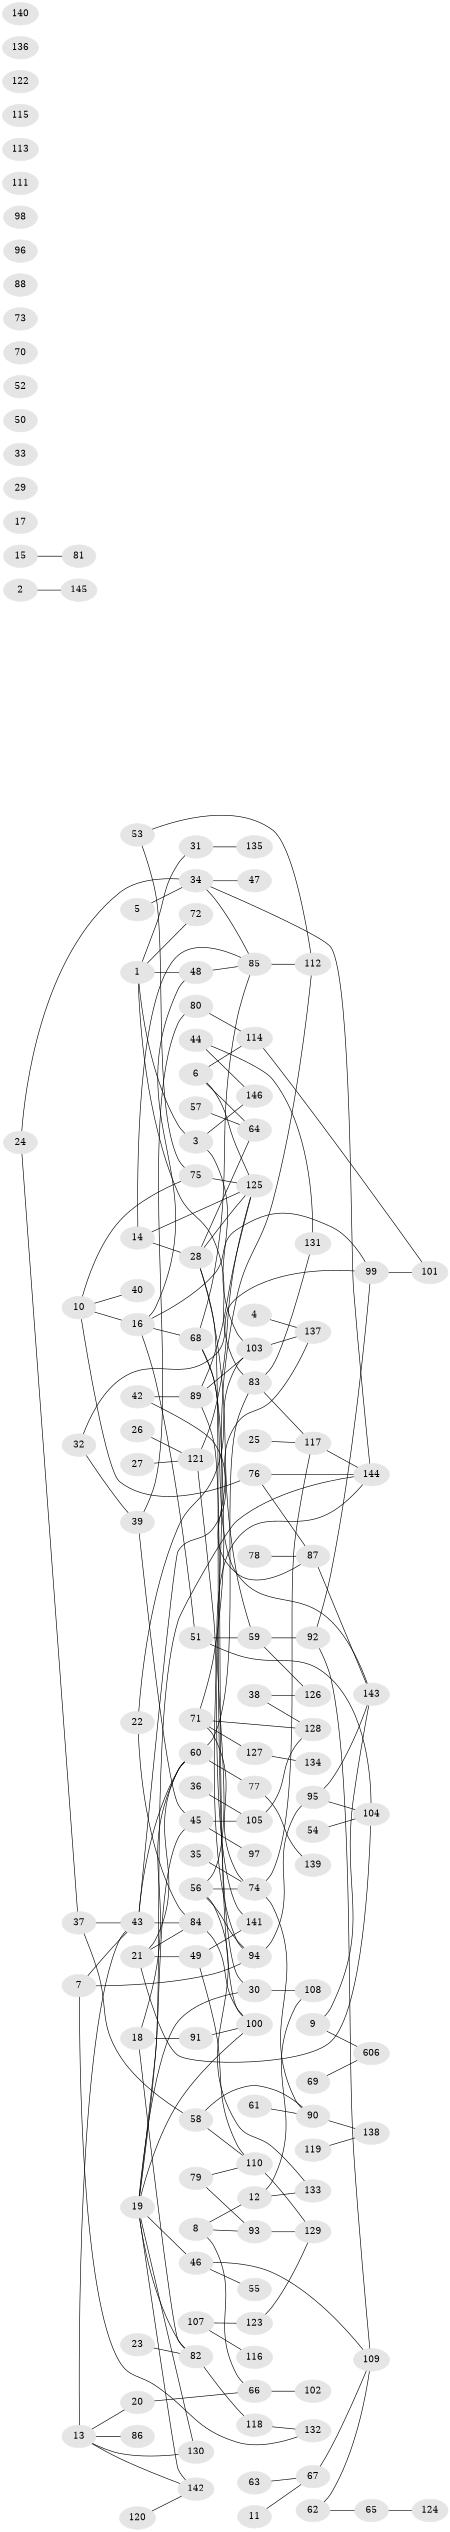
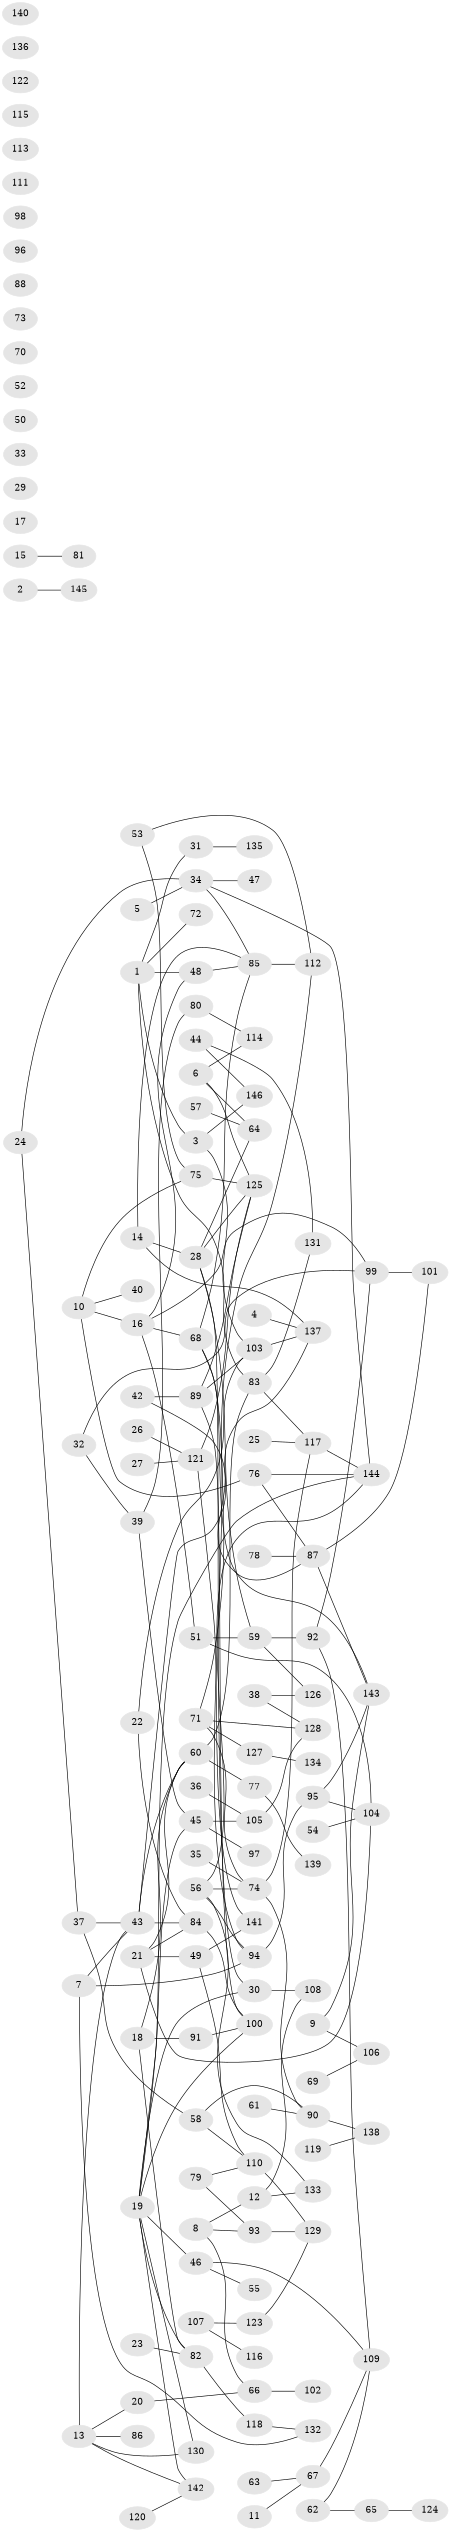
edge "114" -- "101": now "87" -- "101"
edge "125" -- "14": now "137" -- "14"
node "606": label "606" -> "106"
